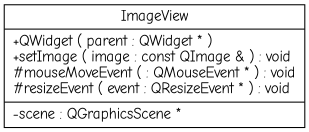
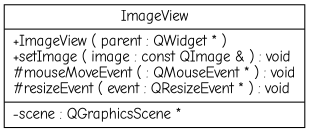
node "ImageView": text "+QWidget ( parent : QWidget * )" -> "+ImageView ( parent : QWidget * )"
